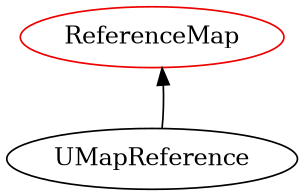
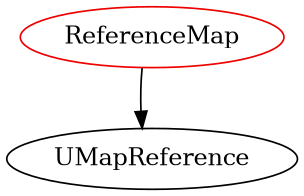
edge "UMapReference" -> "ReferenceMap": reversed
